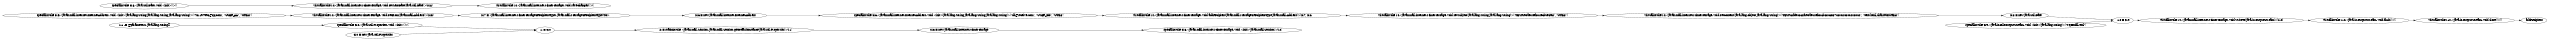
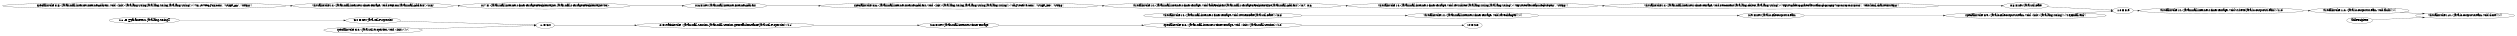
node "specialinvoke $r8.<java.util.Date: void <init>()>()": removed
node "$r9 = new java.io.FileOutputStream": added
edge "virtualinvoke r10.<java.io.OutputStream: void close()>()" -> "addRecipient": reversed
edge "r11 := @parameter0: java.lang.String[]" -> "specialinvoke $r0.<java.util.Properties: void <init>()>()": now "r11 := @parameter0: java.lang.String[]" -> "$r0 = new java.util.Properties"
node "r4 = $r3": added
